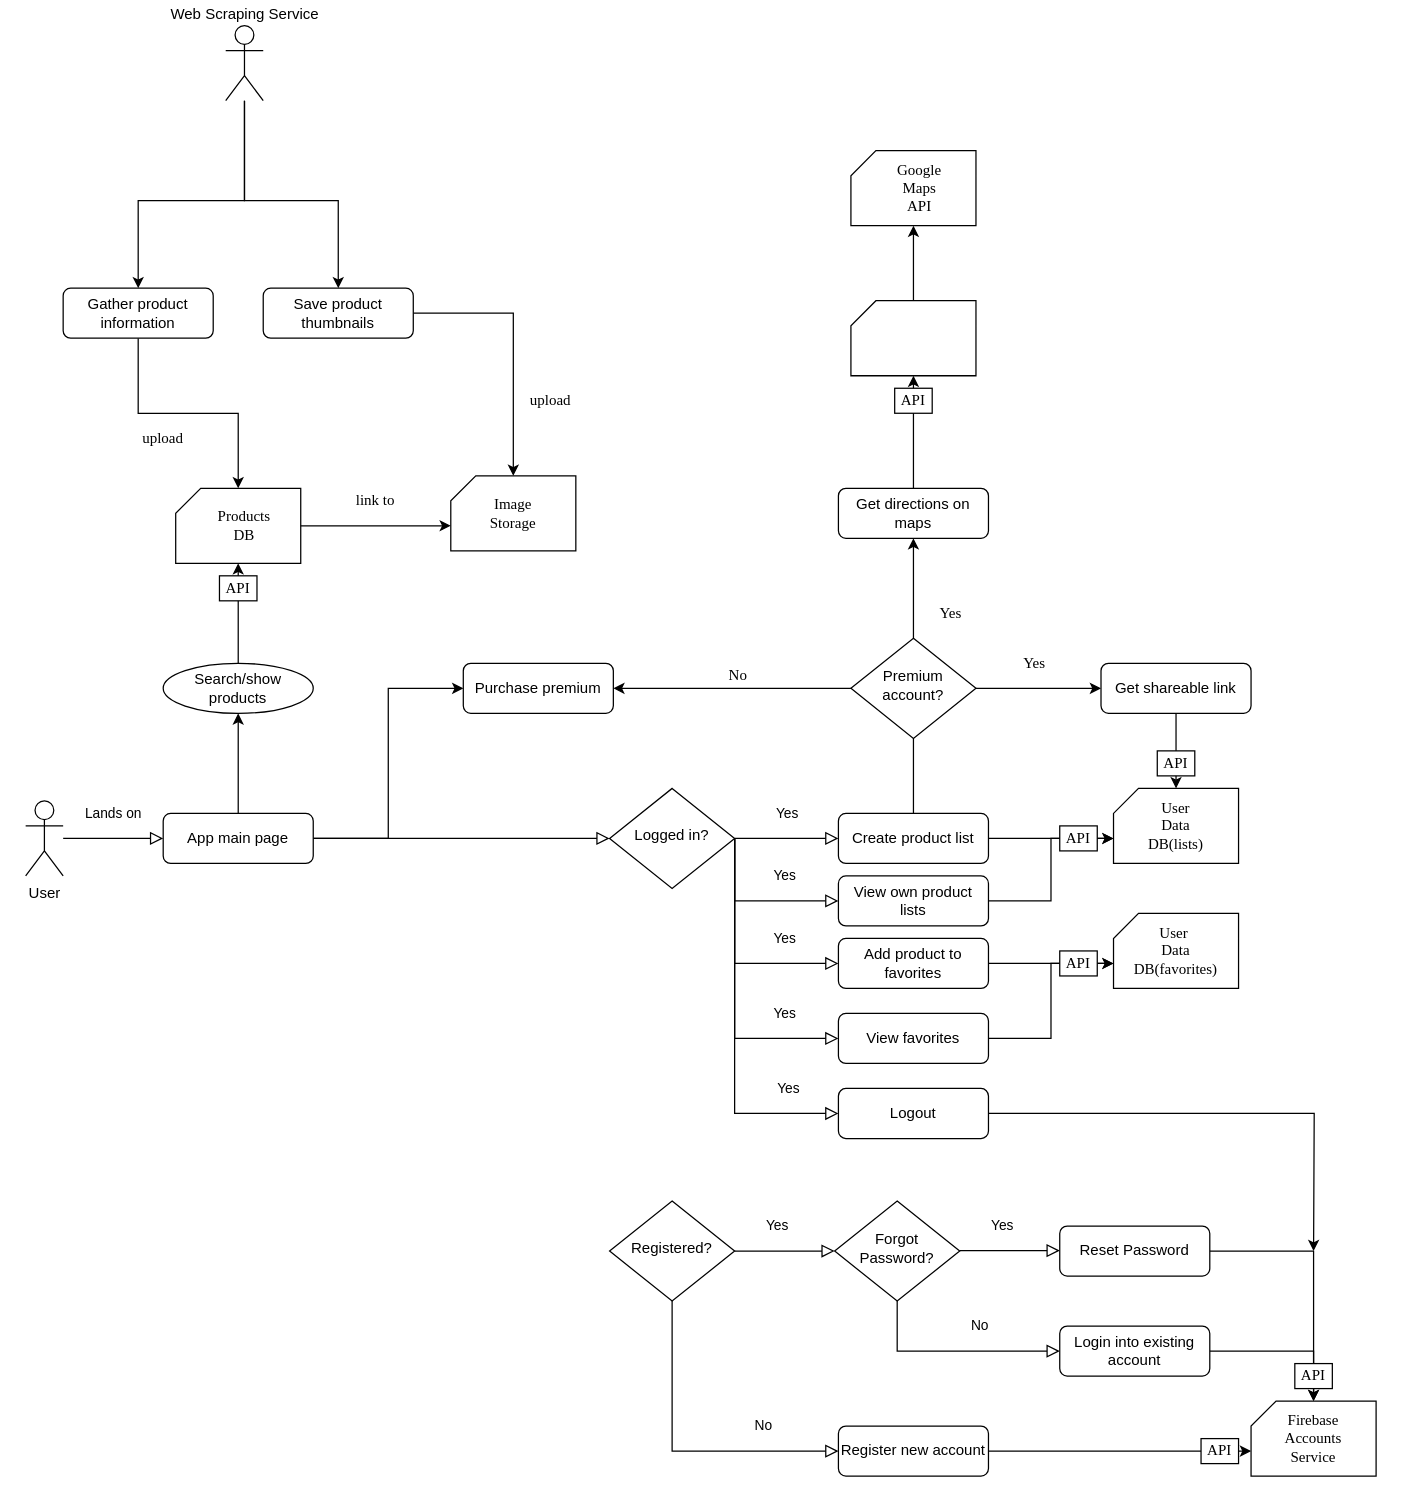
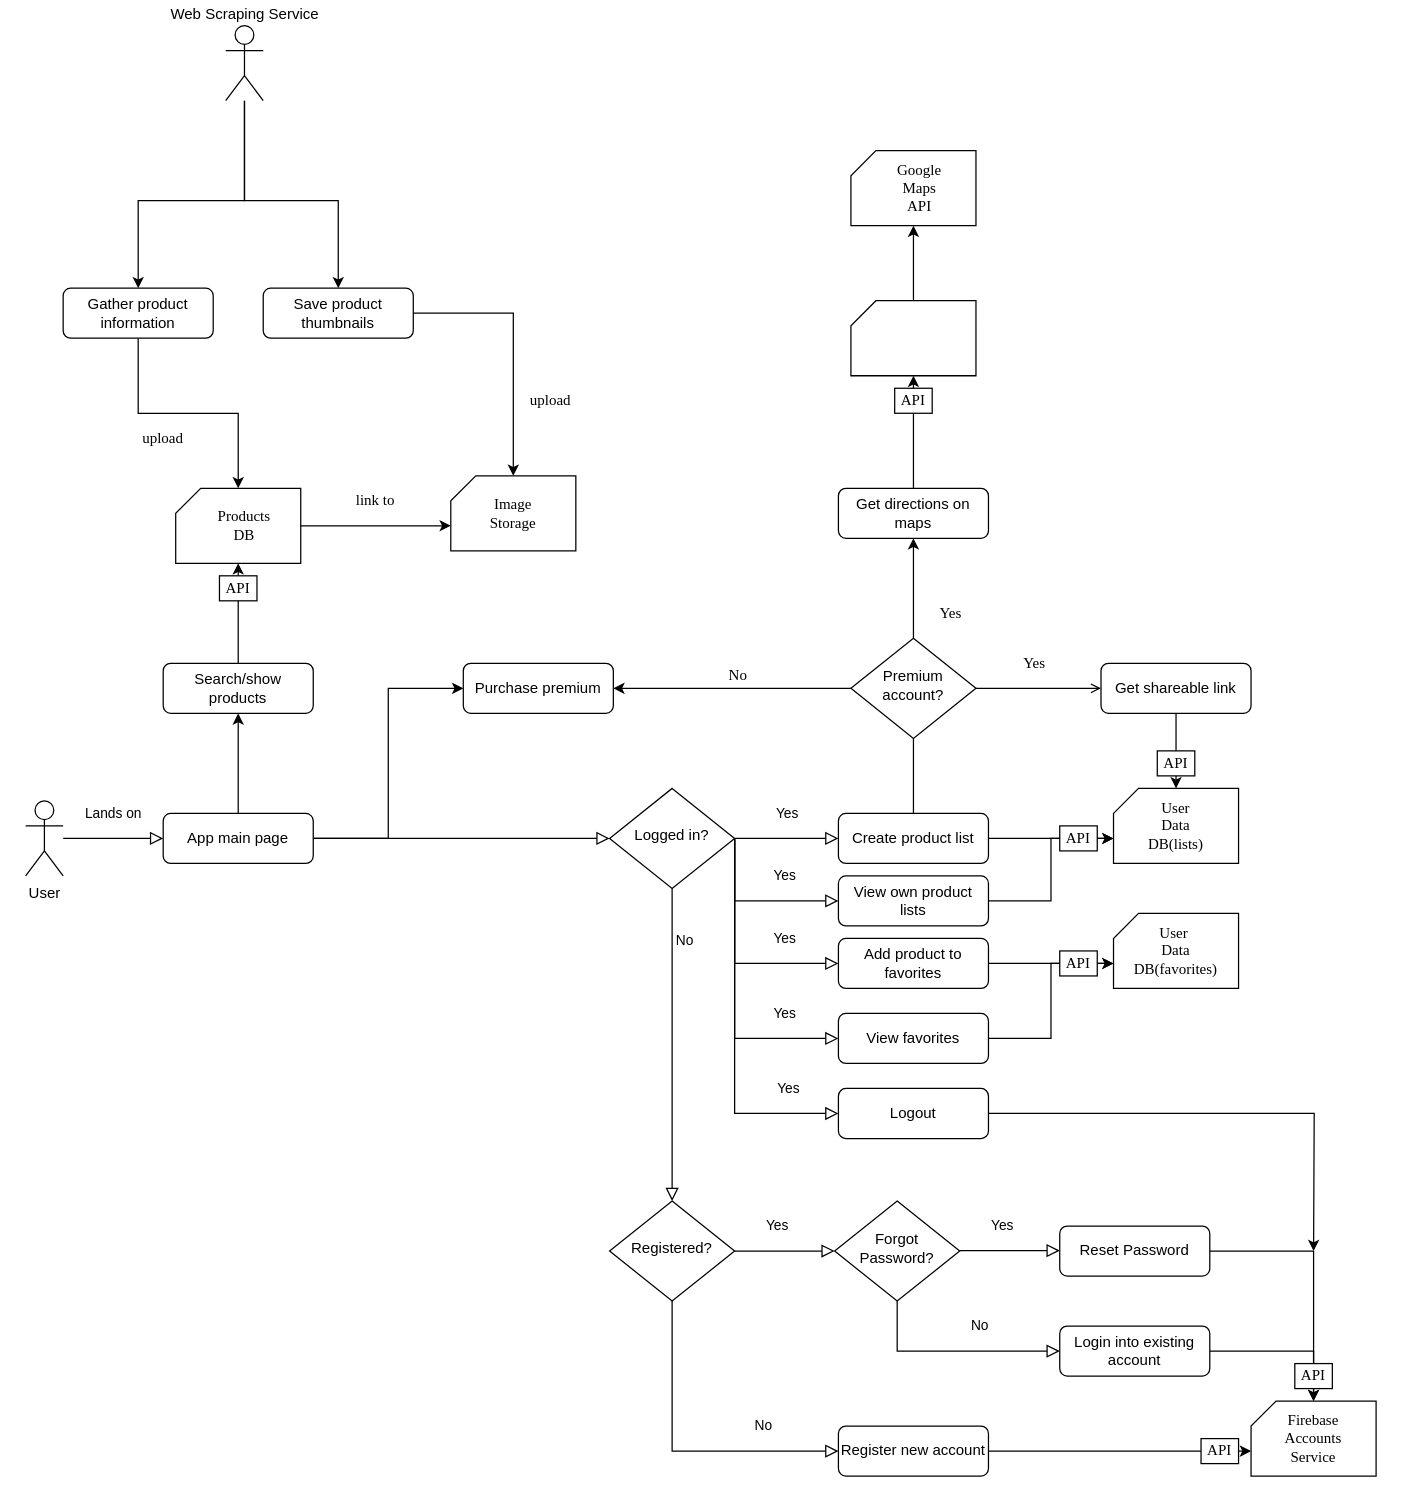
node "Search/show products": shape ellipse -> rounded rectangle
edge "Premium account?" -> "Get shareable link": arrowhead classic -> open
edge "Logged in?" -> "Registered?": added, label "No"
